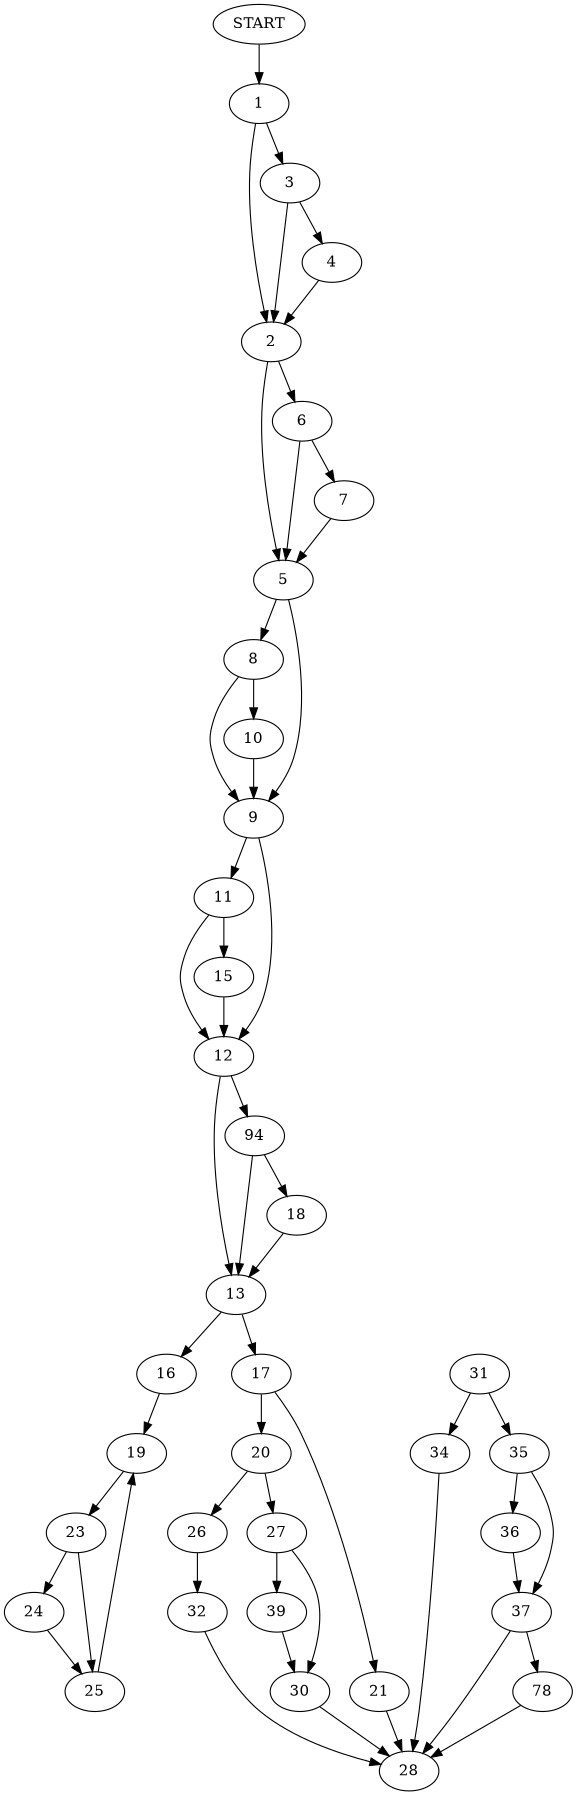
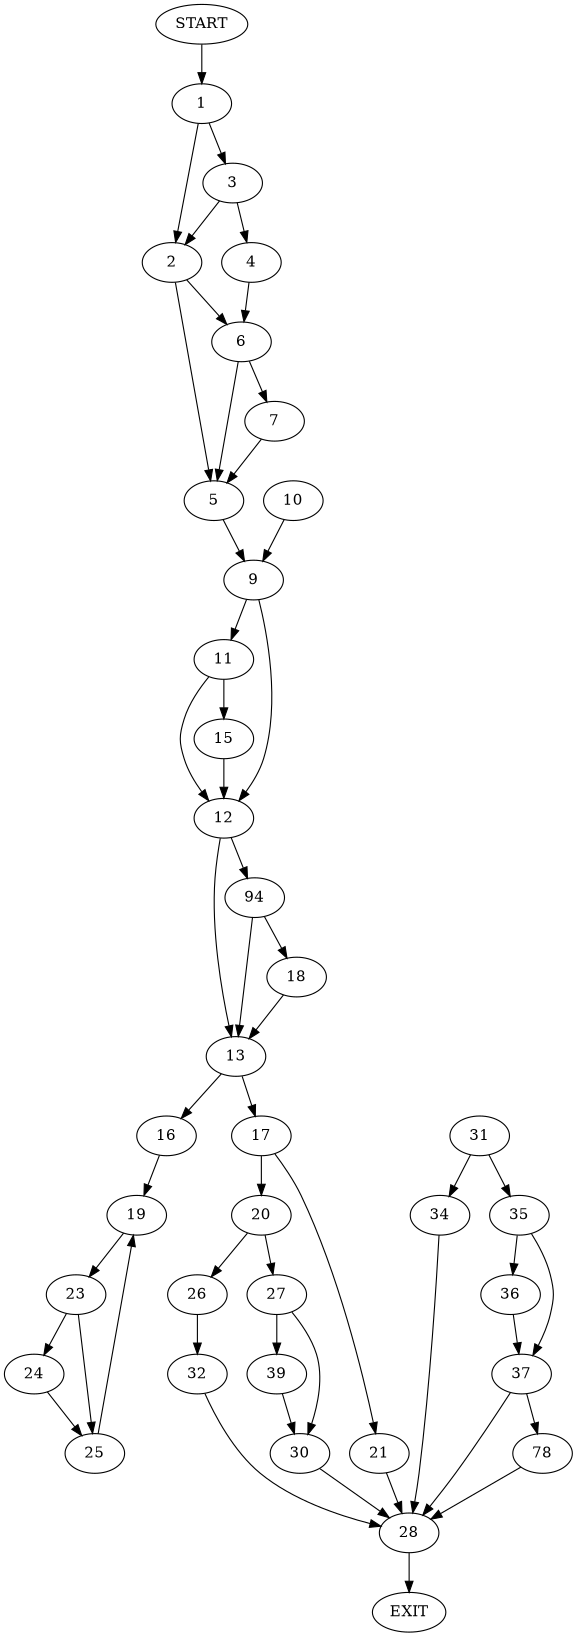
edge "4" -> "2": now "4" -> "6"
node "8": removed
node "EXIT": added
